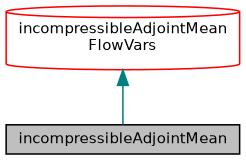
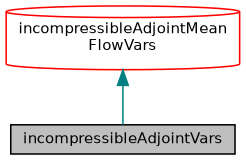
node "incompressibleAdjointMean": label "incompressibleAdjointMean" -> "incompressibleAdjointVars"
